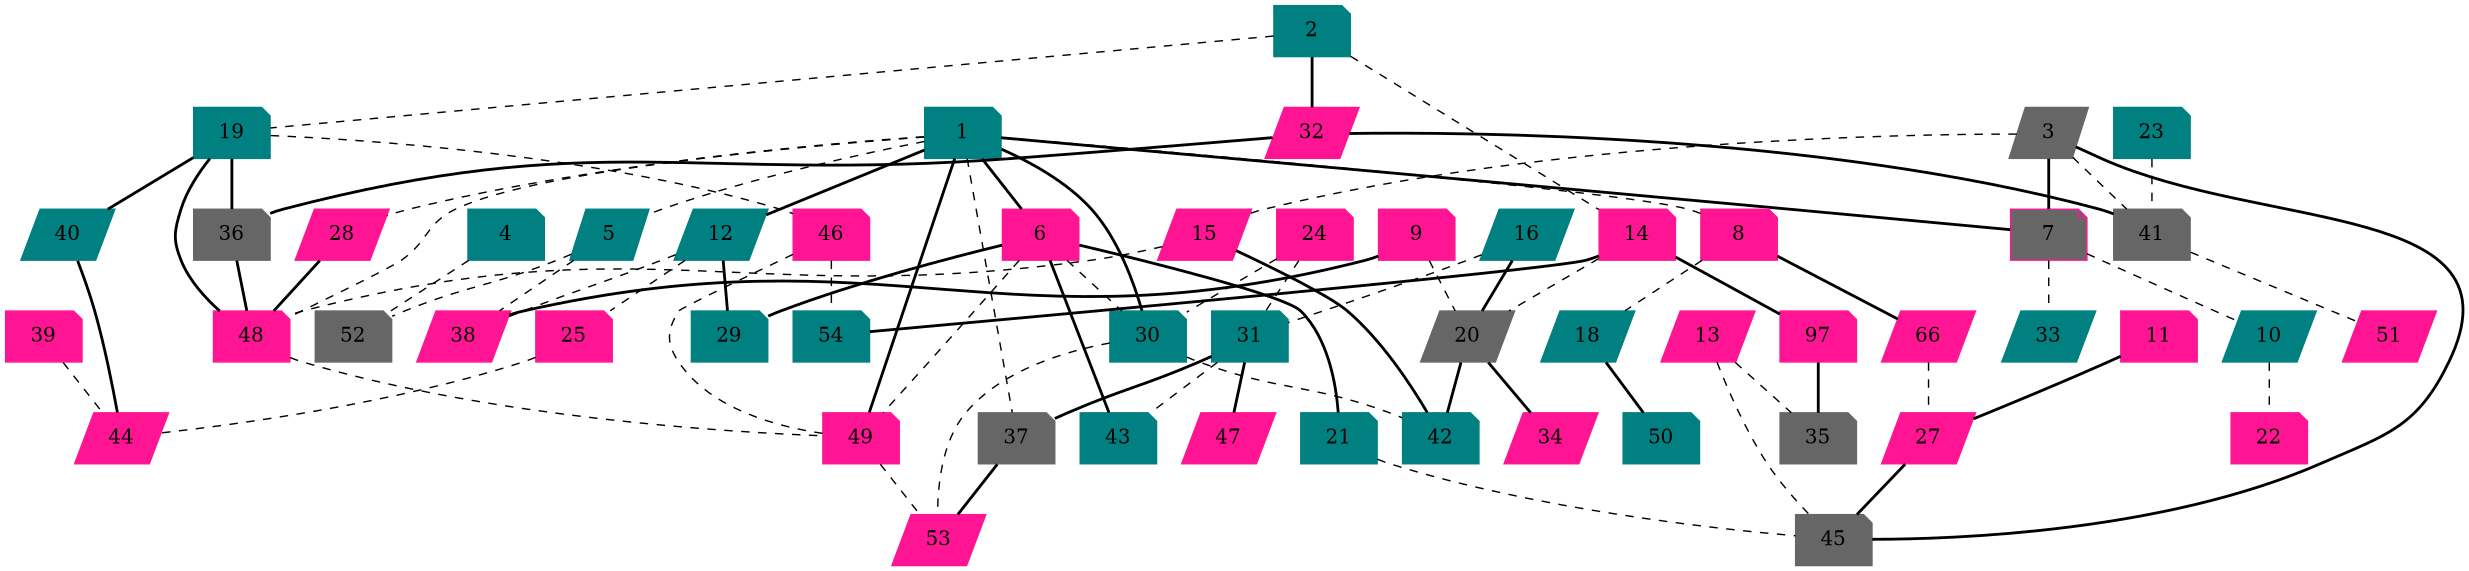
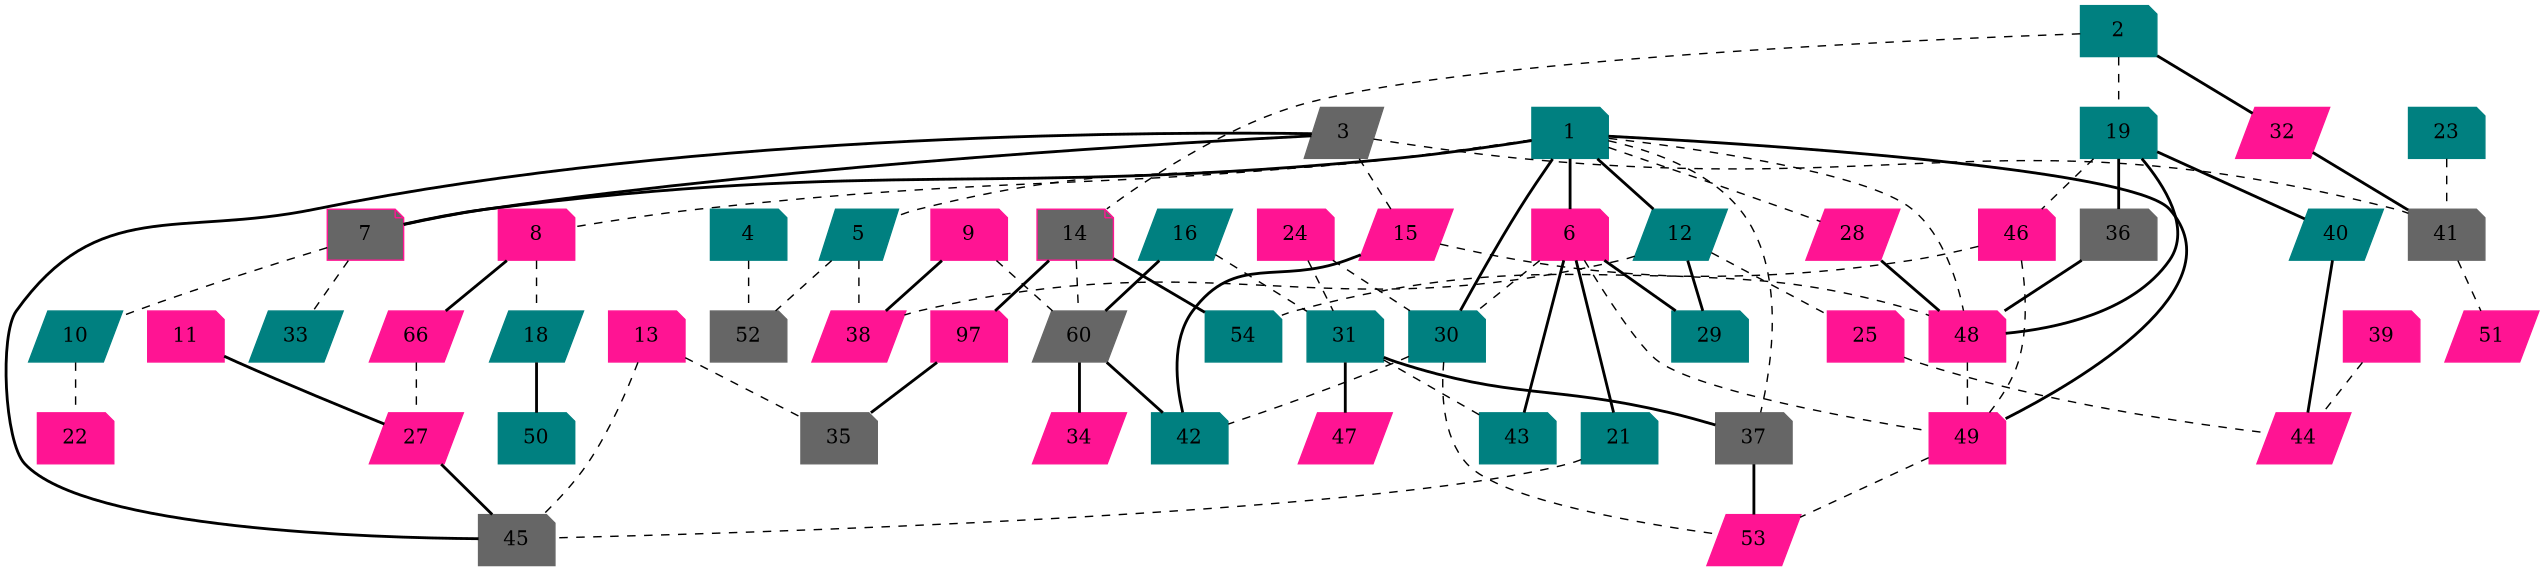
edge "32" -- "36": removed
node "14": fillcolor deeppink -> gray40
node "20": label "20" -> "60"
node "13": shape parallelogram -> note
